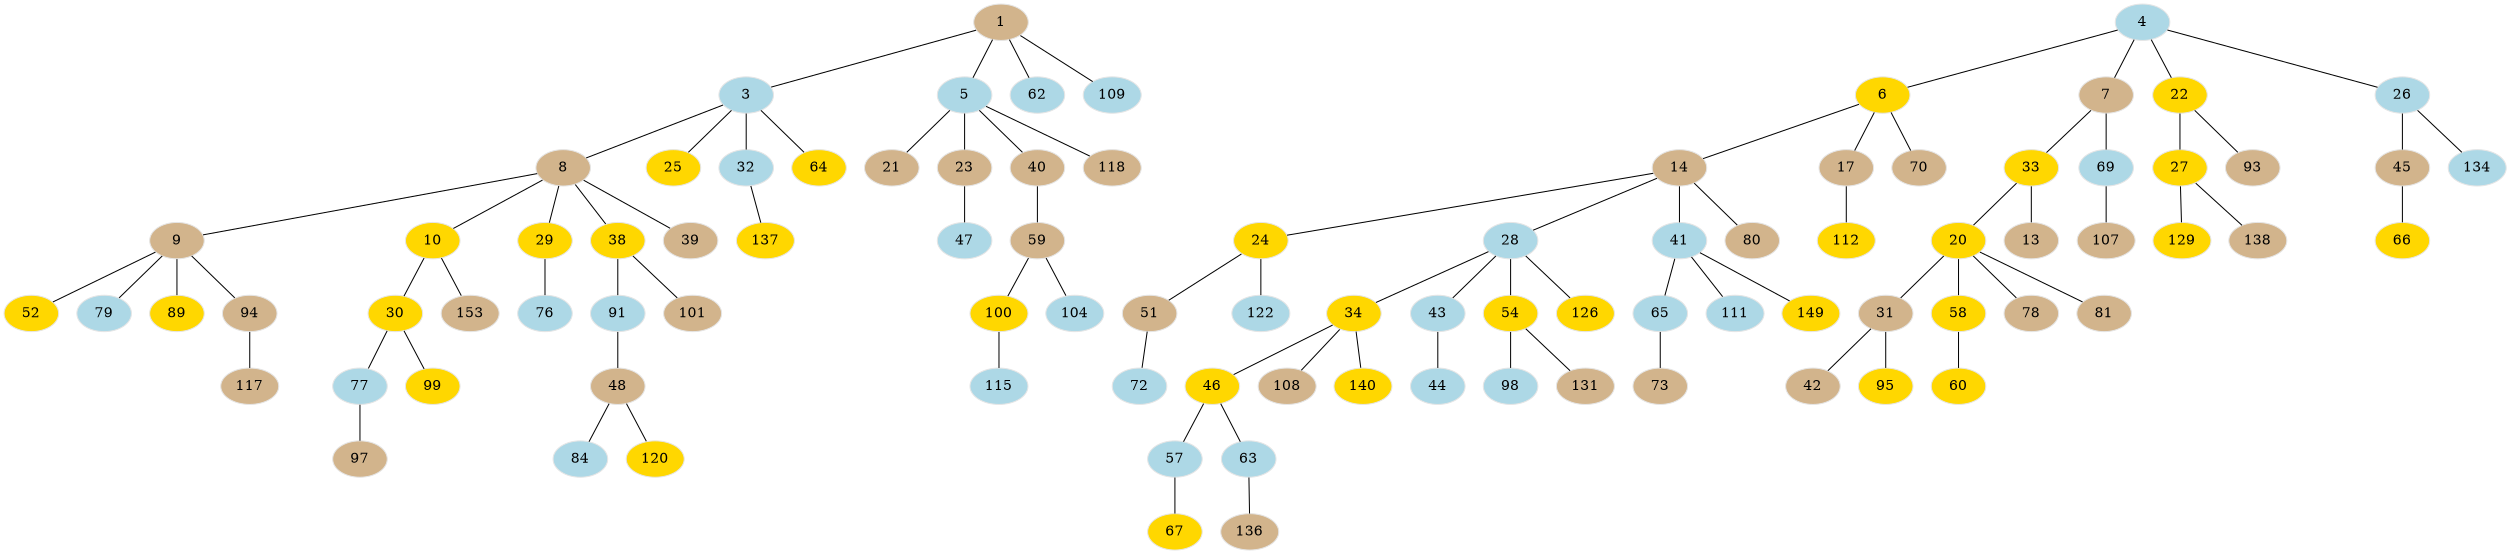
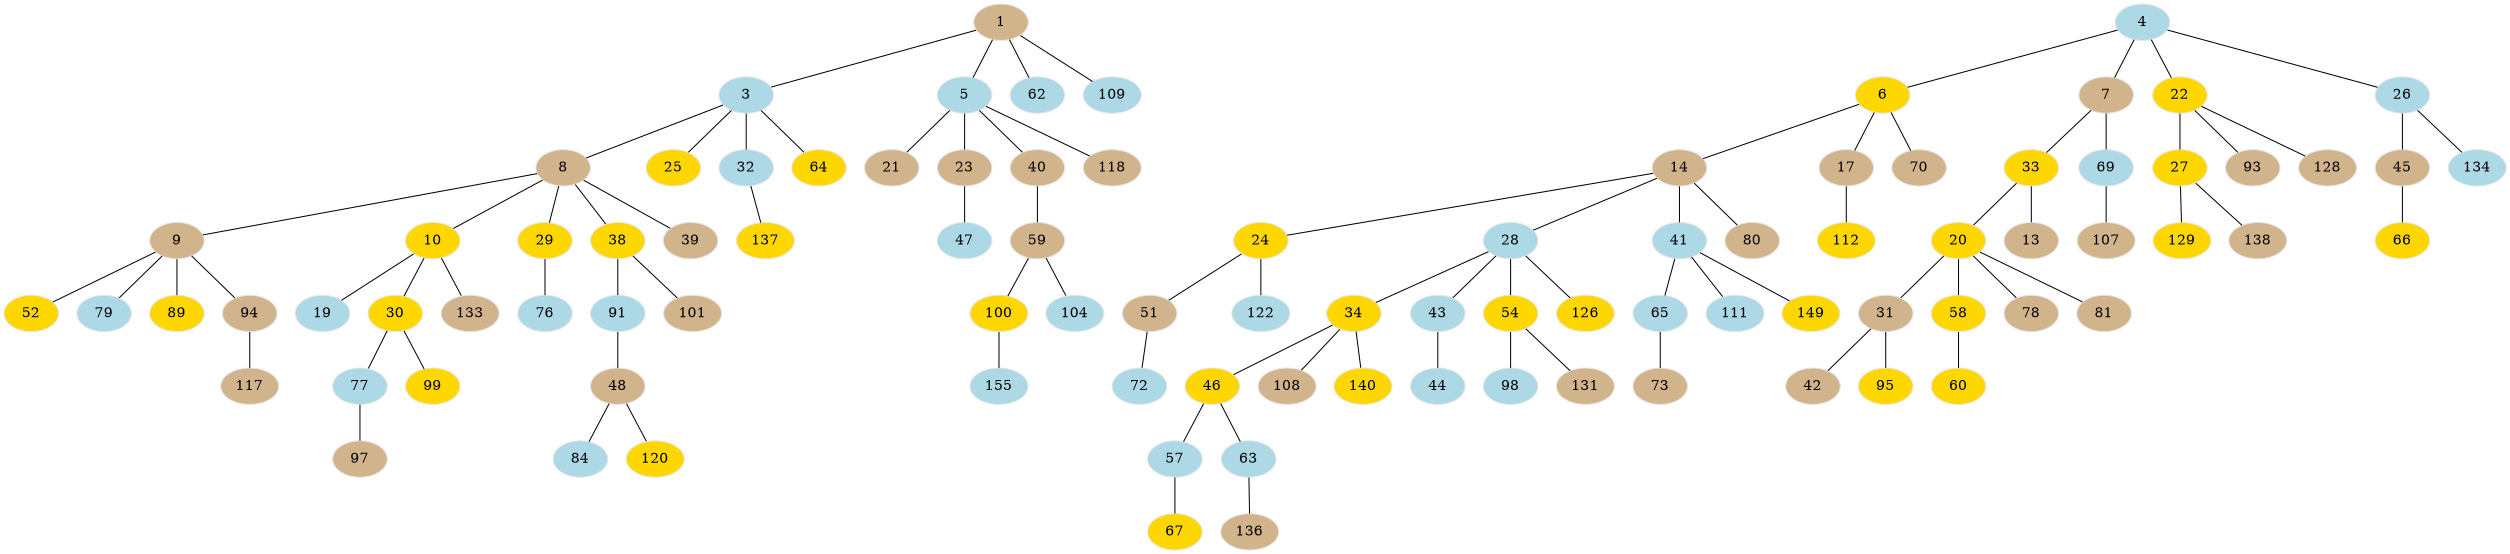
node "128": added
node "19": added
node "153": label "153" -> "133"
node "115": label "115" -> "155"
